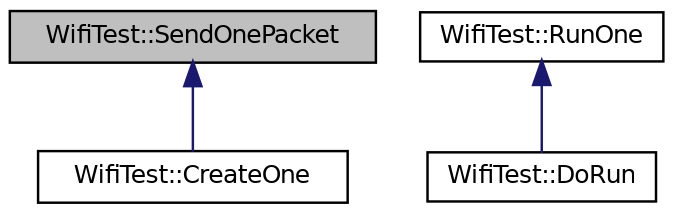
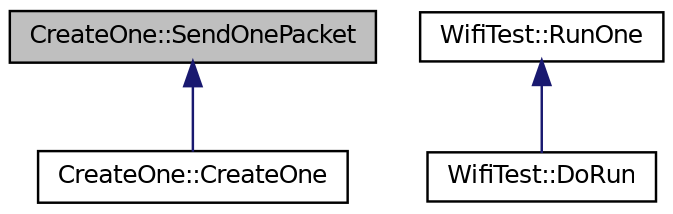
node "WifiTest::SendOnePacket": label "WifiTest::SendOnePacket" -> "CreateOne::SendOnePacket"
node "WifiTest::CreateOne": label "WifiTest::CreateOne" -> "CreateOne::CreateOne"
